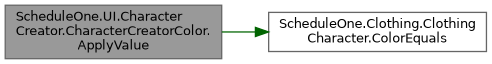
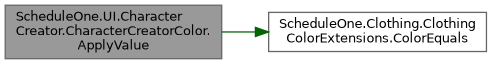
node "ScheduleOne.Clothing.Clothing Character.ColorEquals": label "ScheduleOne.Clothing.Clothing Character.ColorEquals" -> "ScheduleOne.Clothing.Clothing ColorExtensions.ColorEquals"
